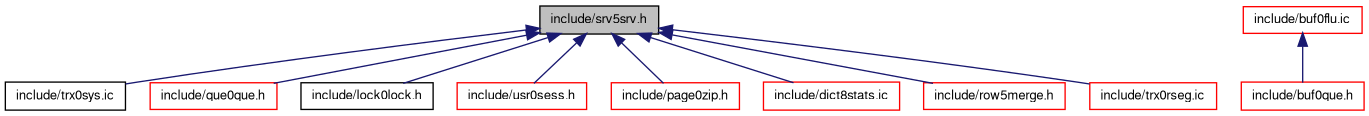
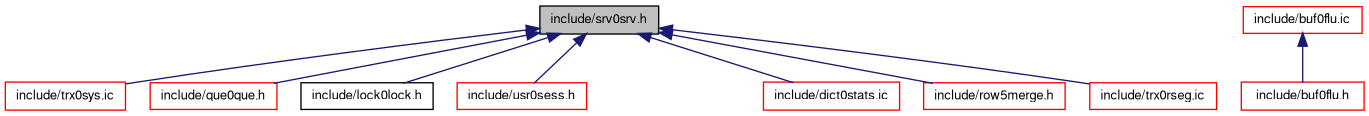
node "include/srv5srv.h": label "include/srv5srv.h" -> "include/srv0srv.h"
node "include/trx0sys.ic": color black -> red
node "include/page0zip.h": removed
node "include/dict8stats.ic": label "include/dict8stats.ic" -> "include/dict0stats.ic"
node "include/buf0que.h": label "include/buf0que.h" -> "include/buf0flu.h"
